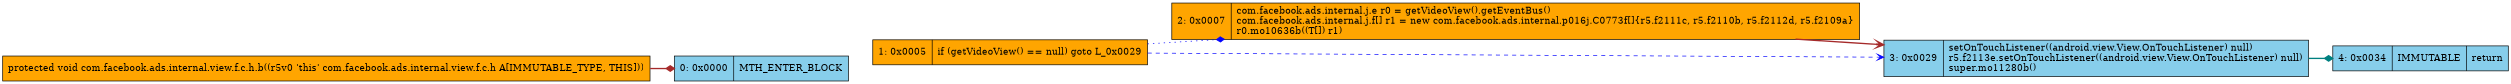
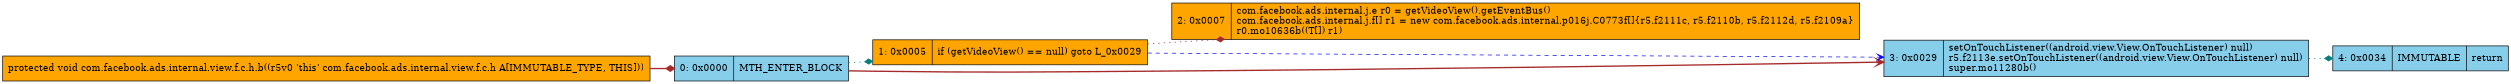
edge "1: 0x0005" -> "2: 0x0007": color blue -> brown
edge "2: 0x0007" -> "3: 0x0029": now "0: 0x0000" -> "3: 0x0029"
edge "3: 0x0029" -> "4: 0x0034": style bold -> dotted
edge "0: 0x0000" -> "1: 0x0005": added
